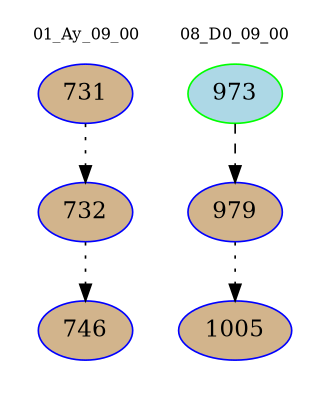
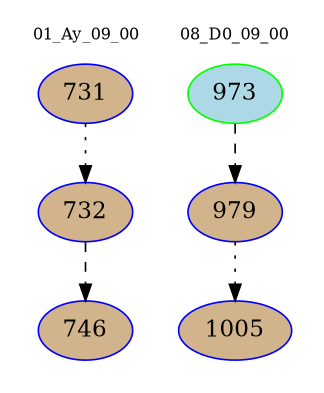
edge "732" -> "746": style dotted -> dashed
